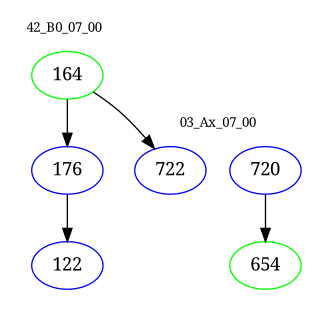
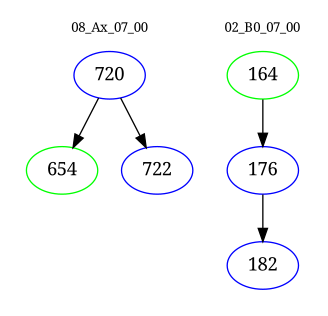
cluster "42_B0_07_00": label "42_B0_07_00" -> "02_B0_07_00"
cluster "03_Ax_07_00": label "03_Ax_07_00" -> "08_Ax_07_00"
edge "164" -> "722": now "720" -> "722"
node "122": label "122" -> "182"
